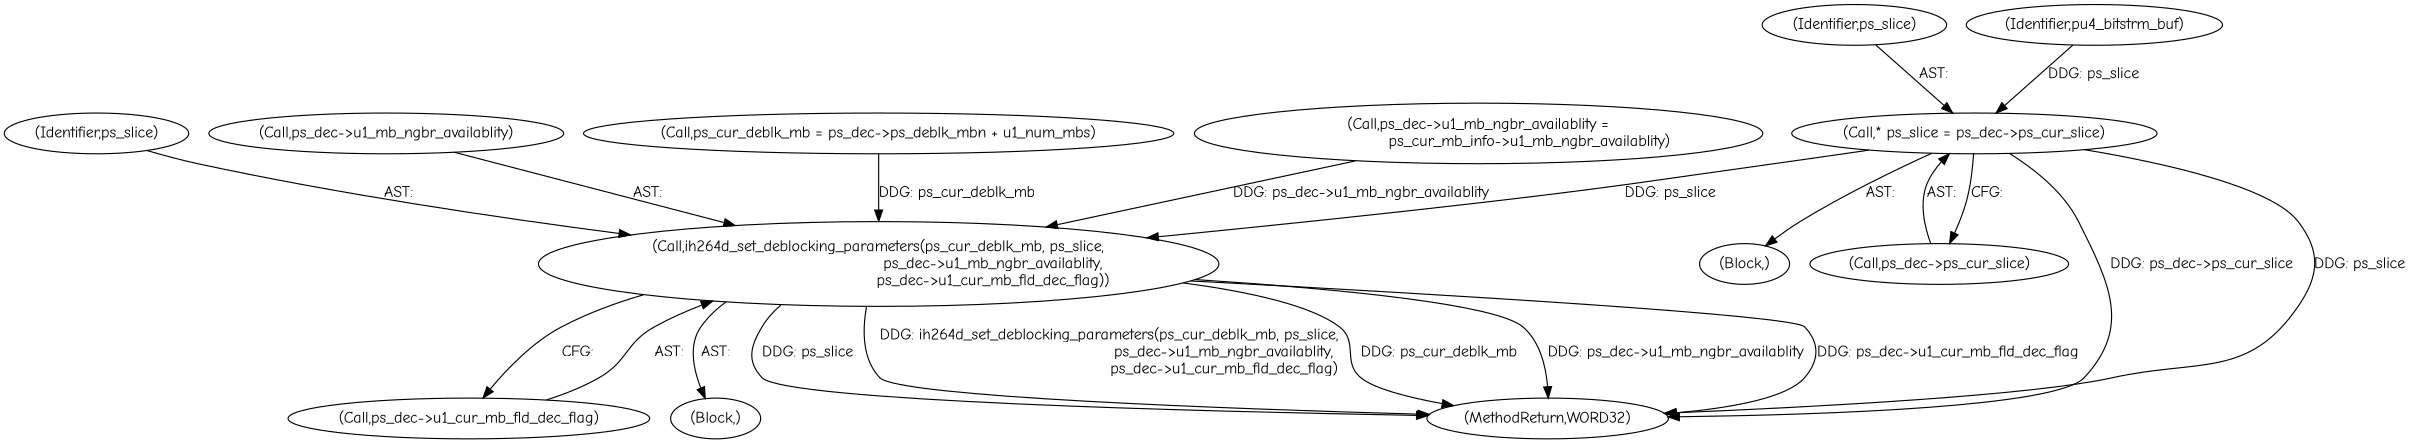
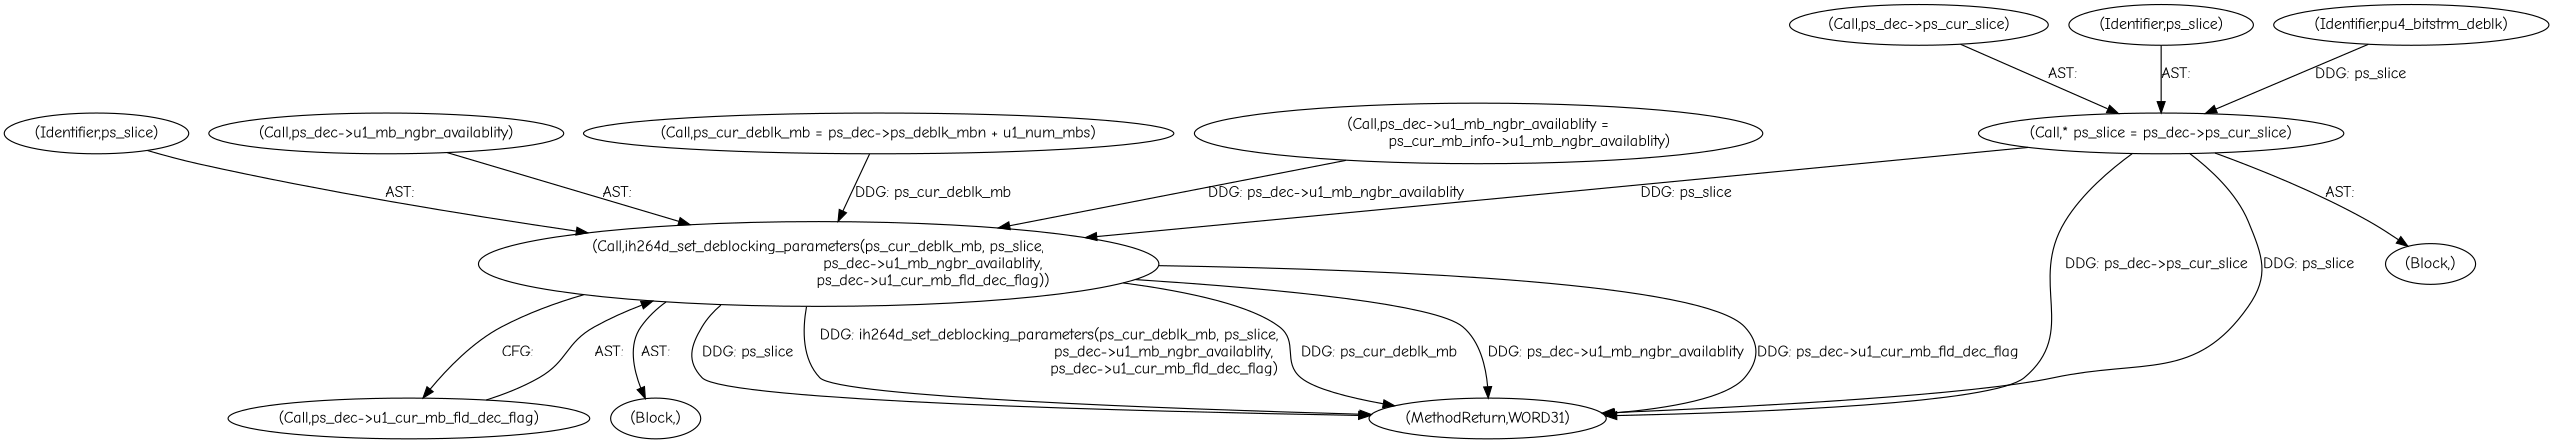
node "(Identifier,pu4_bitstrm_buf)": label "(Identifier,pu4_bitstrm_buf)" -> "(Identifier,pu4_bitstrm_deblk)"
edge "(Call,* ps_slice = ps_dec->ps_cur_slice)" -> "(Call,ps_dec->ps_cur_slice)": removed, label "CFG:"
node "(MethodReturn,WORD32)": label "(MethodReturn,WORD32)" -> "(MethodReturn,WORD31)"
